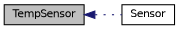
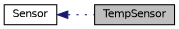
edge "Sensor" -> "TempSensor": reversed
